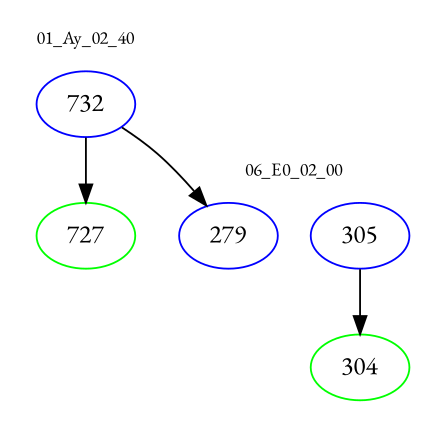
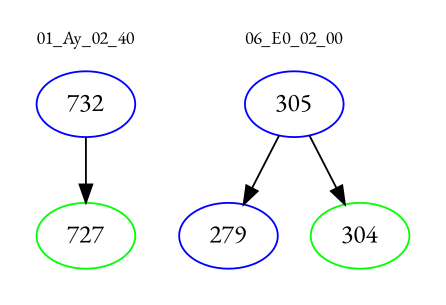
edge "732" -> "279": now "305" -> "279"
